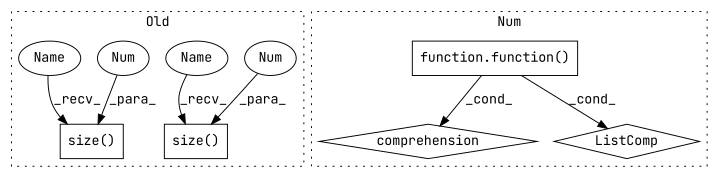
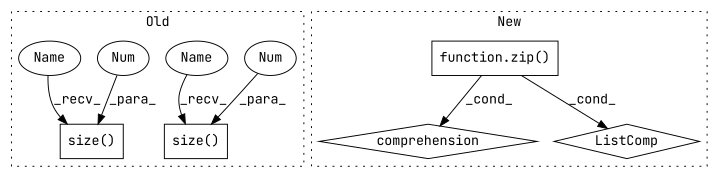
cluster "Num": label "Num" -> "New"
node "function.function()": label "function.function()" -> "function.zip()"
